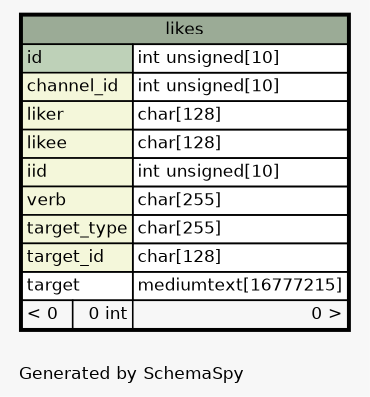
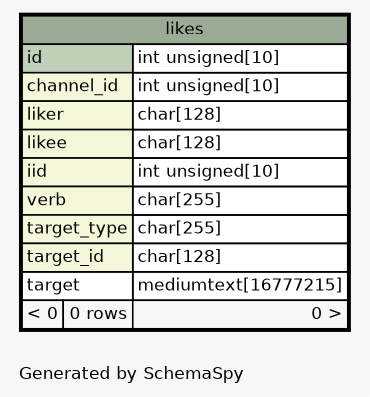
node "likes": text "0 int" -> "0 rows"
